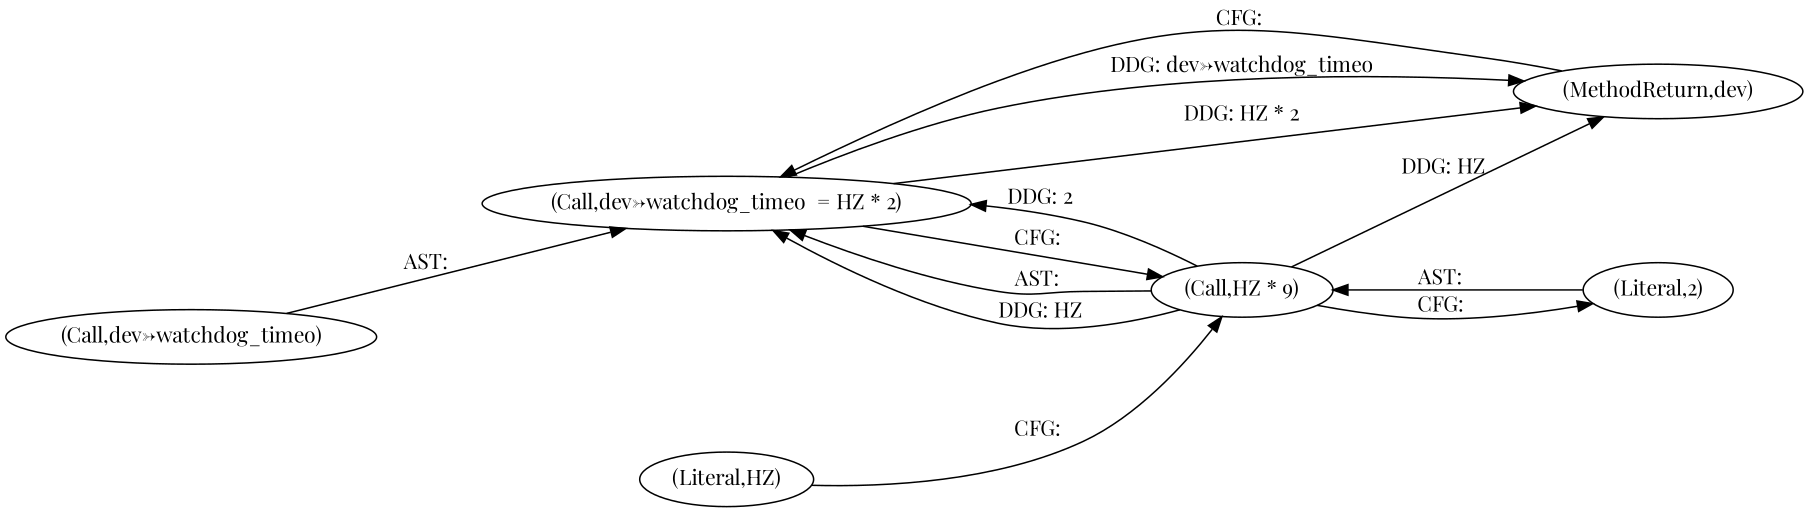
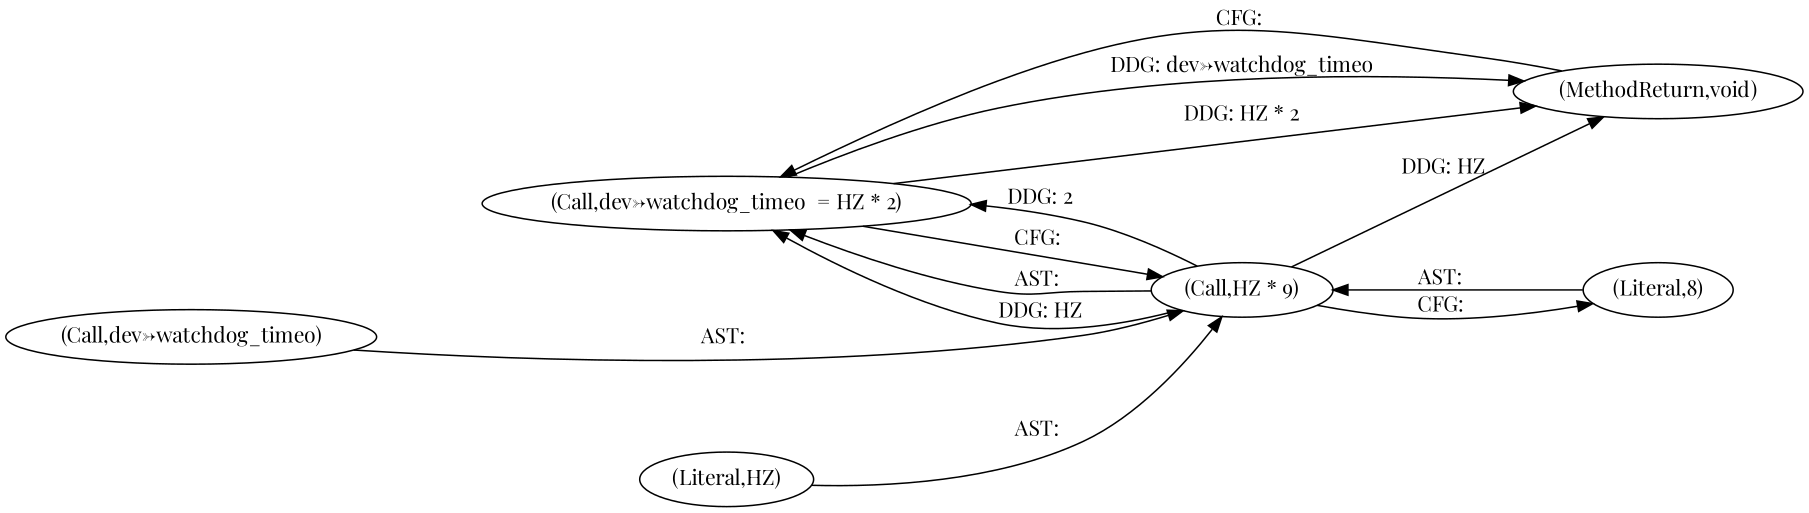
node "(MethodReturn,dev)": label "(MethodReturn,dev)" -> "(MethodReturn,void)"
edge "(Call,dev->watchdog_timeo)" -> "(Call,dev->watchdog_timeo  = HZ * 2)": now "(Call,dev->watchdog_timeo)" -> "(Call,HZ * 9)"
node "(Literal,2)": label "(Literal,2)" -> "(Literal,8)"
edge "(Literal,HZ)" -> "(Call,HZ * 9)": label "CFG: " -> "AST: "
